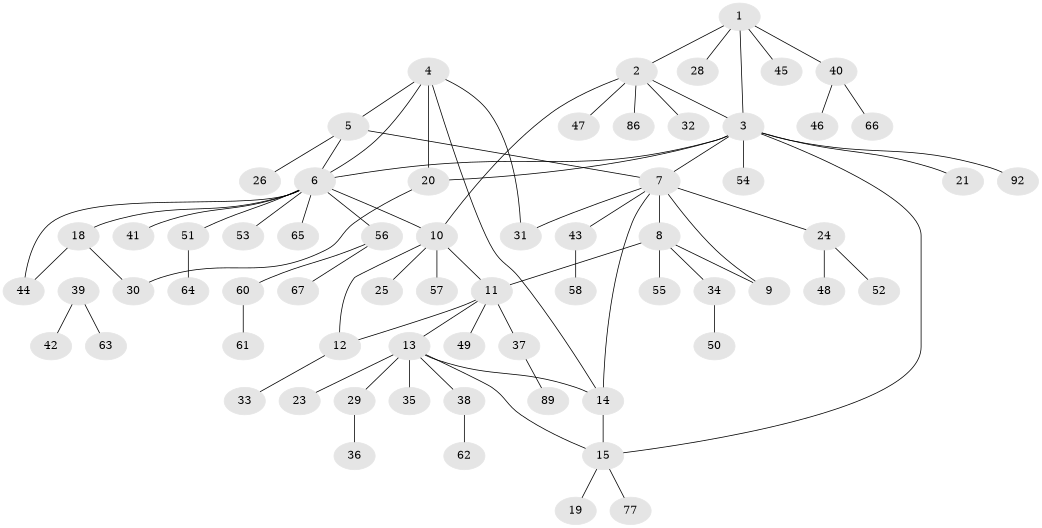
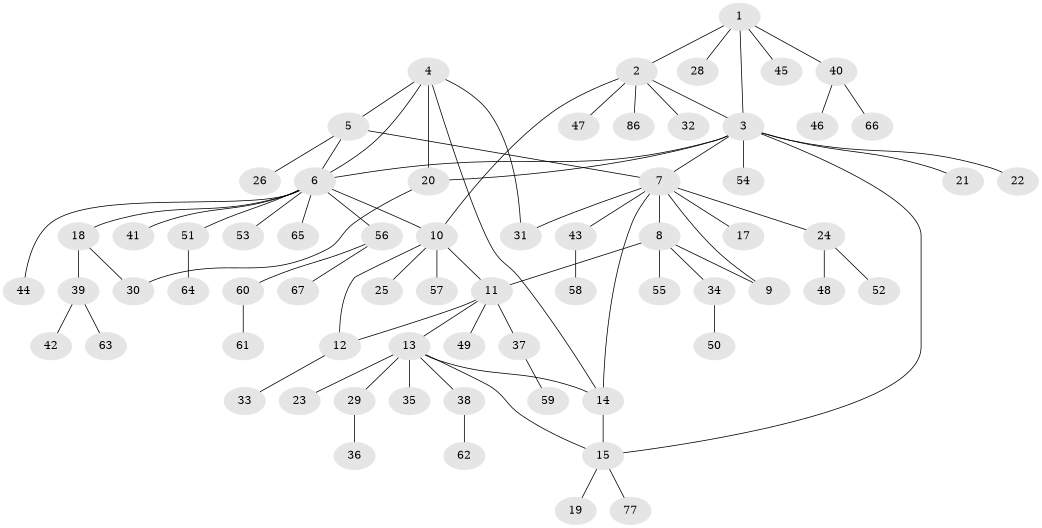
node "92": label "92" -> "22"
node "17": added
edge "18" -- "44": now "18" -- "39"
node "89": label "89" -> "59"
